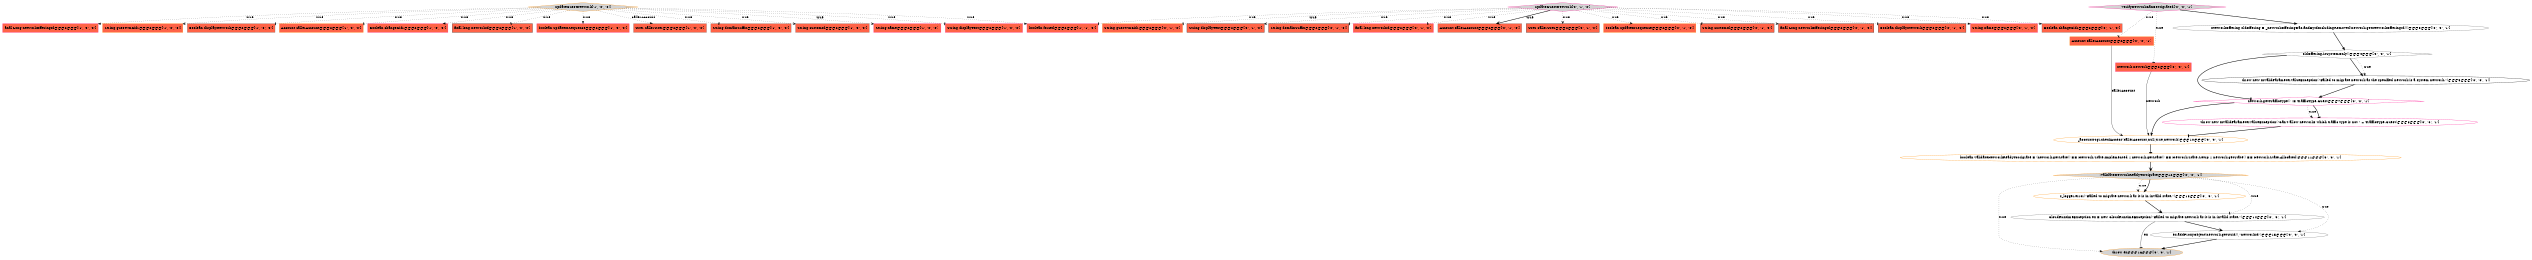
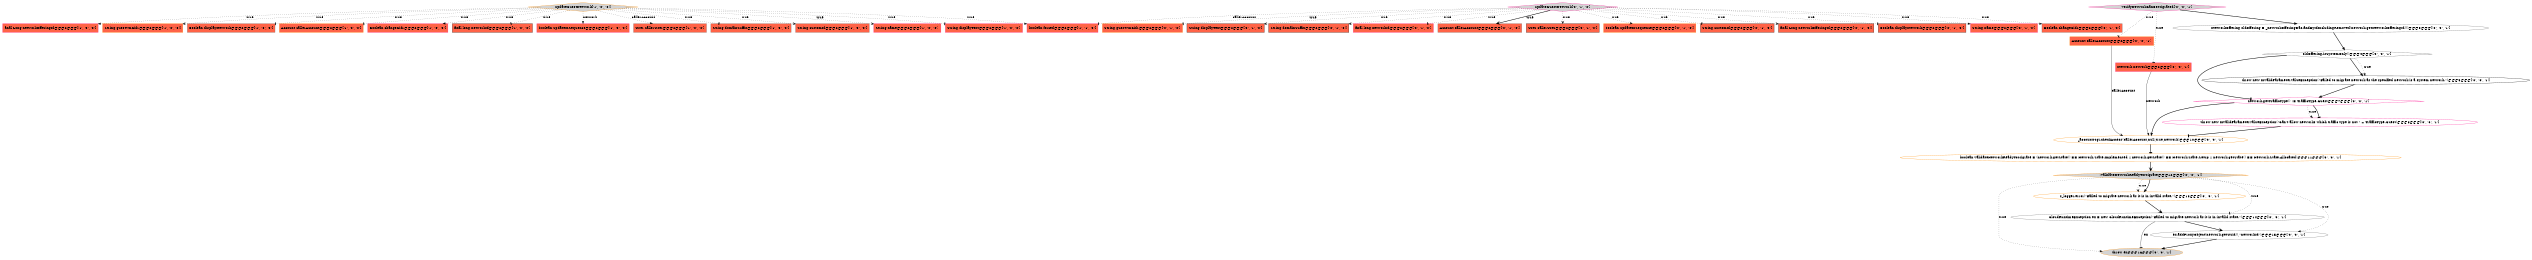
edge "updateGuestNetwork['0', '1', '0']" -> "String domainSuffix@@@2@@@['0', '1', '0']": arrowhead tee -> vee
edge "updateGuestNetwork['1', '0', '0']" -> "boolean updateInSequence@@@2@@@['1', '0', '0']": label "true" -> "network"
edge "updateGuestNetwork['0', '1', '0']" -> "boolean forced@@@2@@@['1', '1', '0']": label "true" -> "callerAccount"
